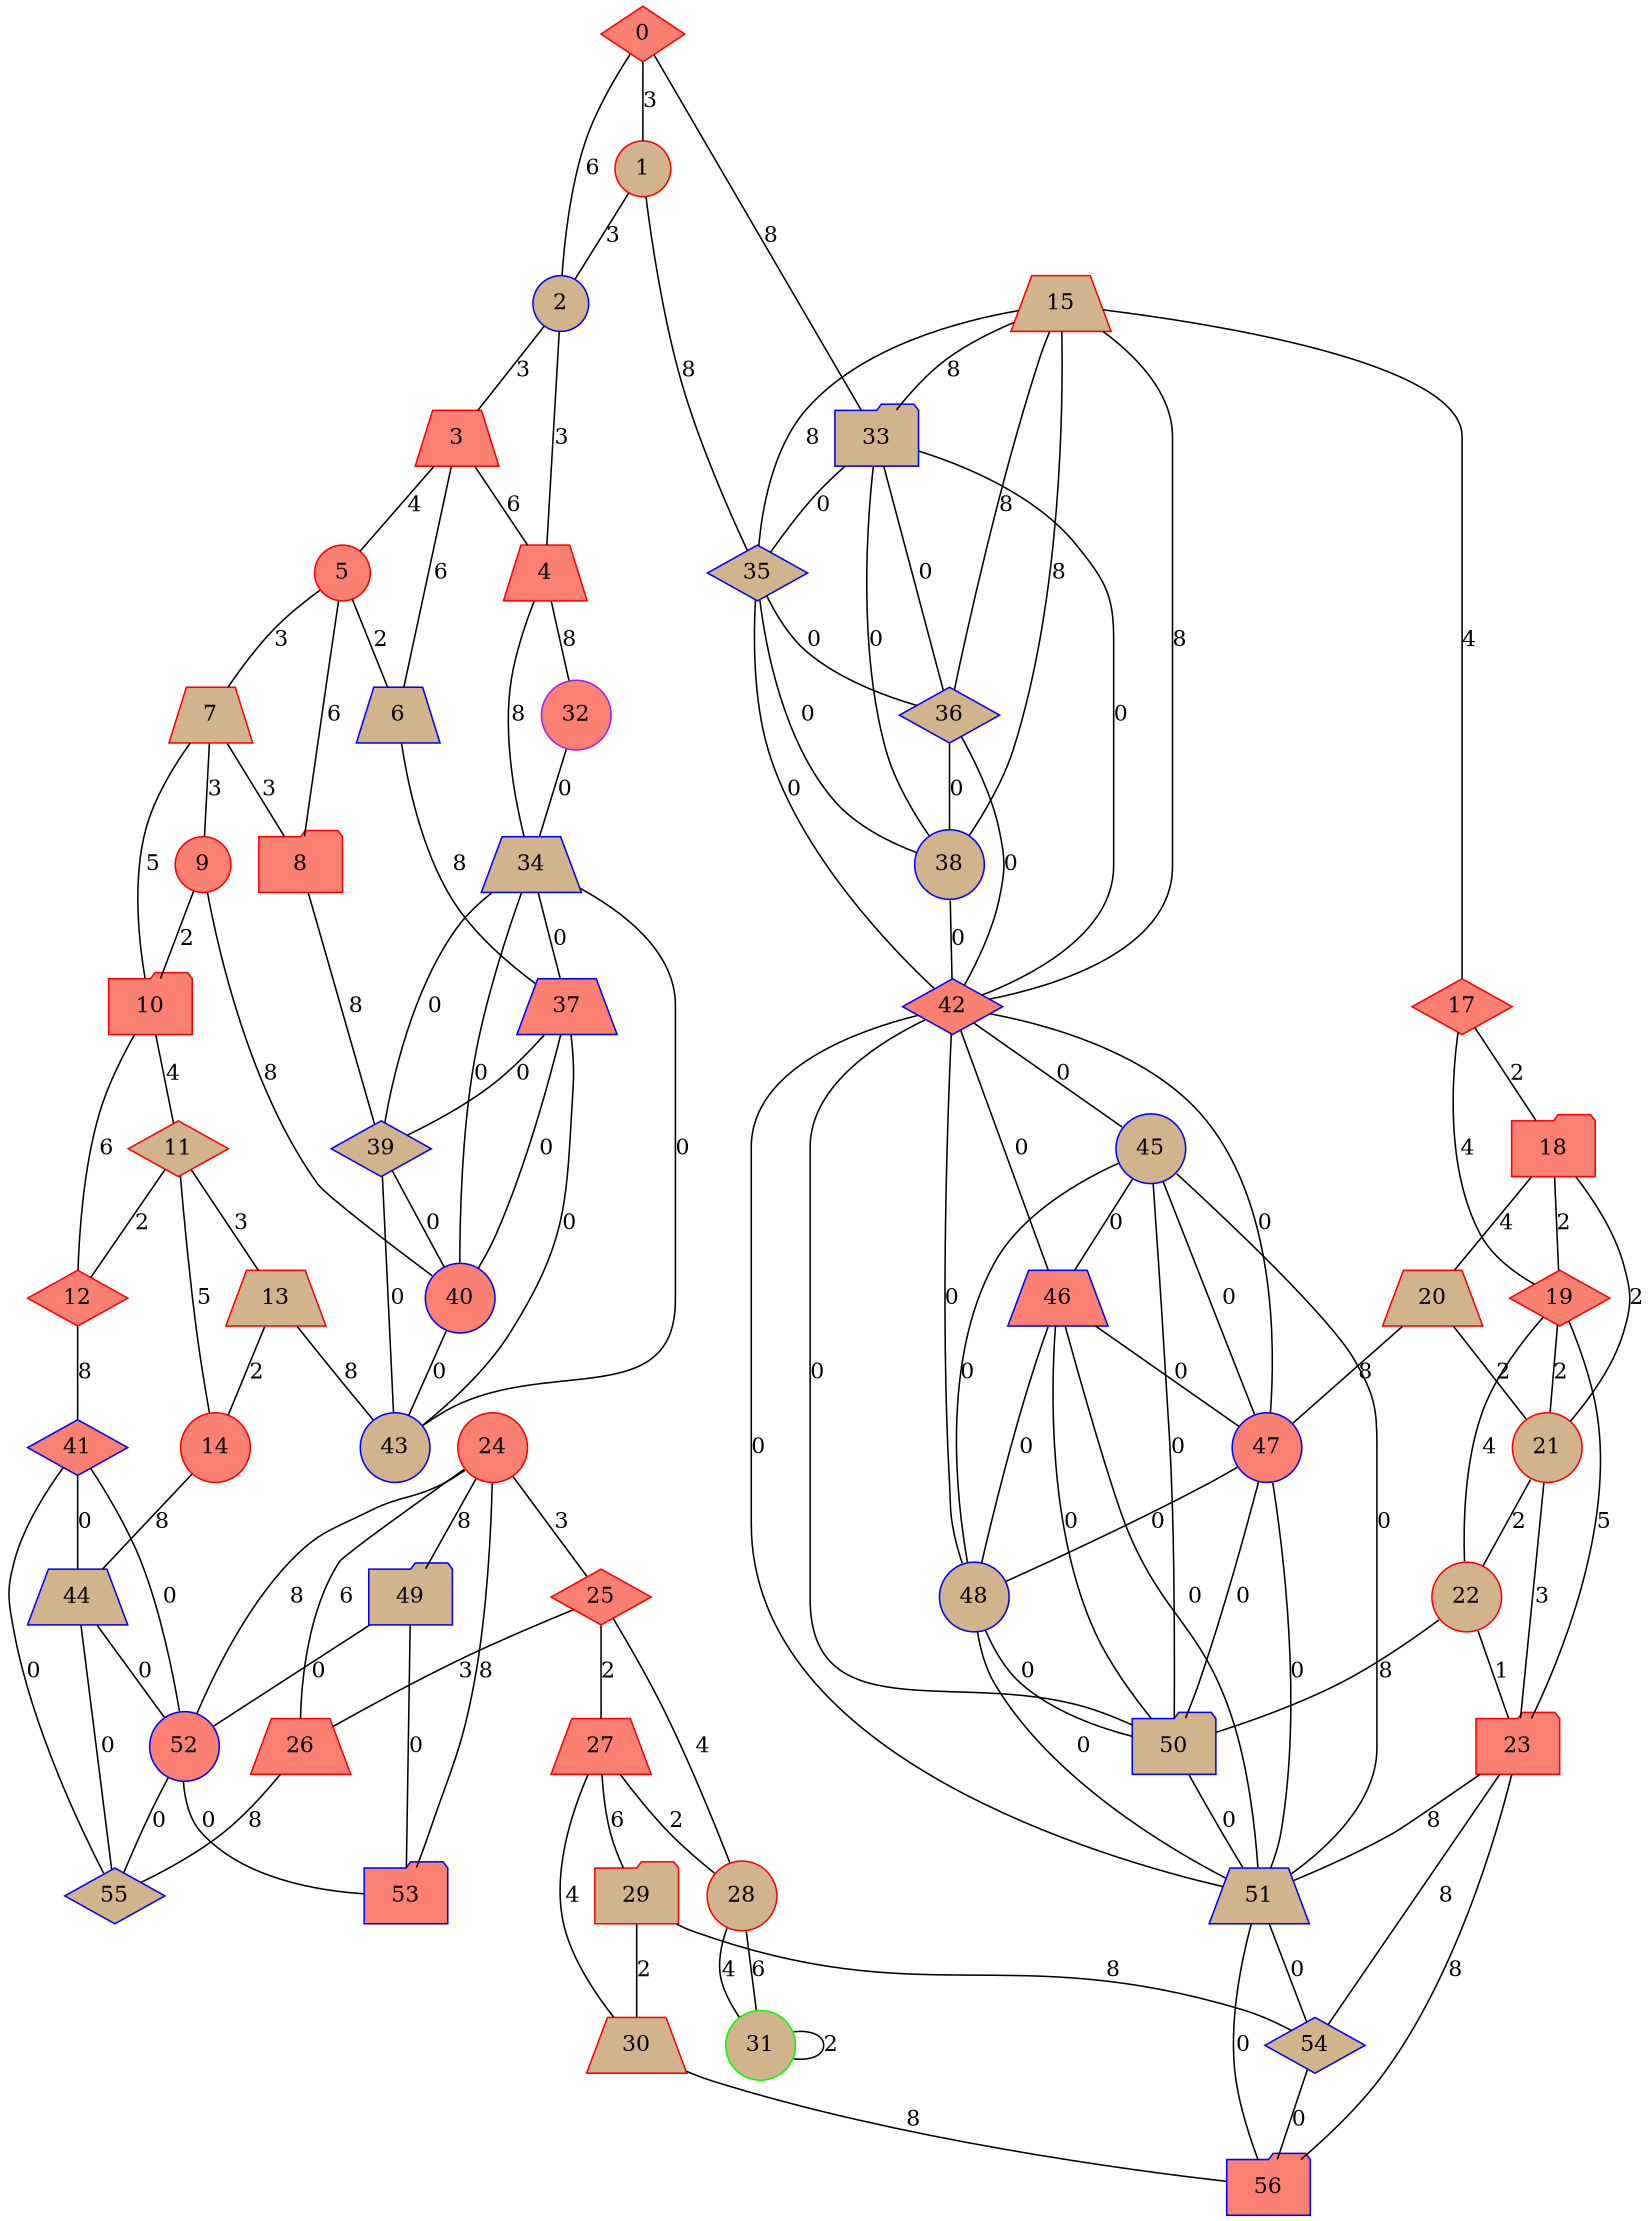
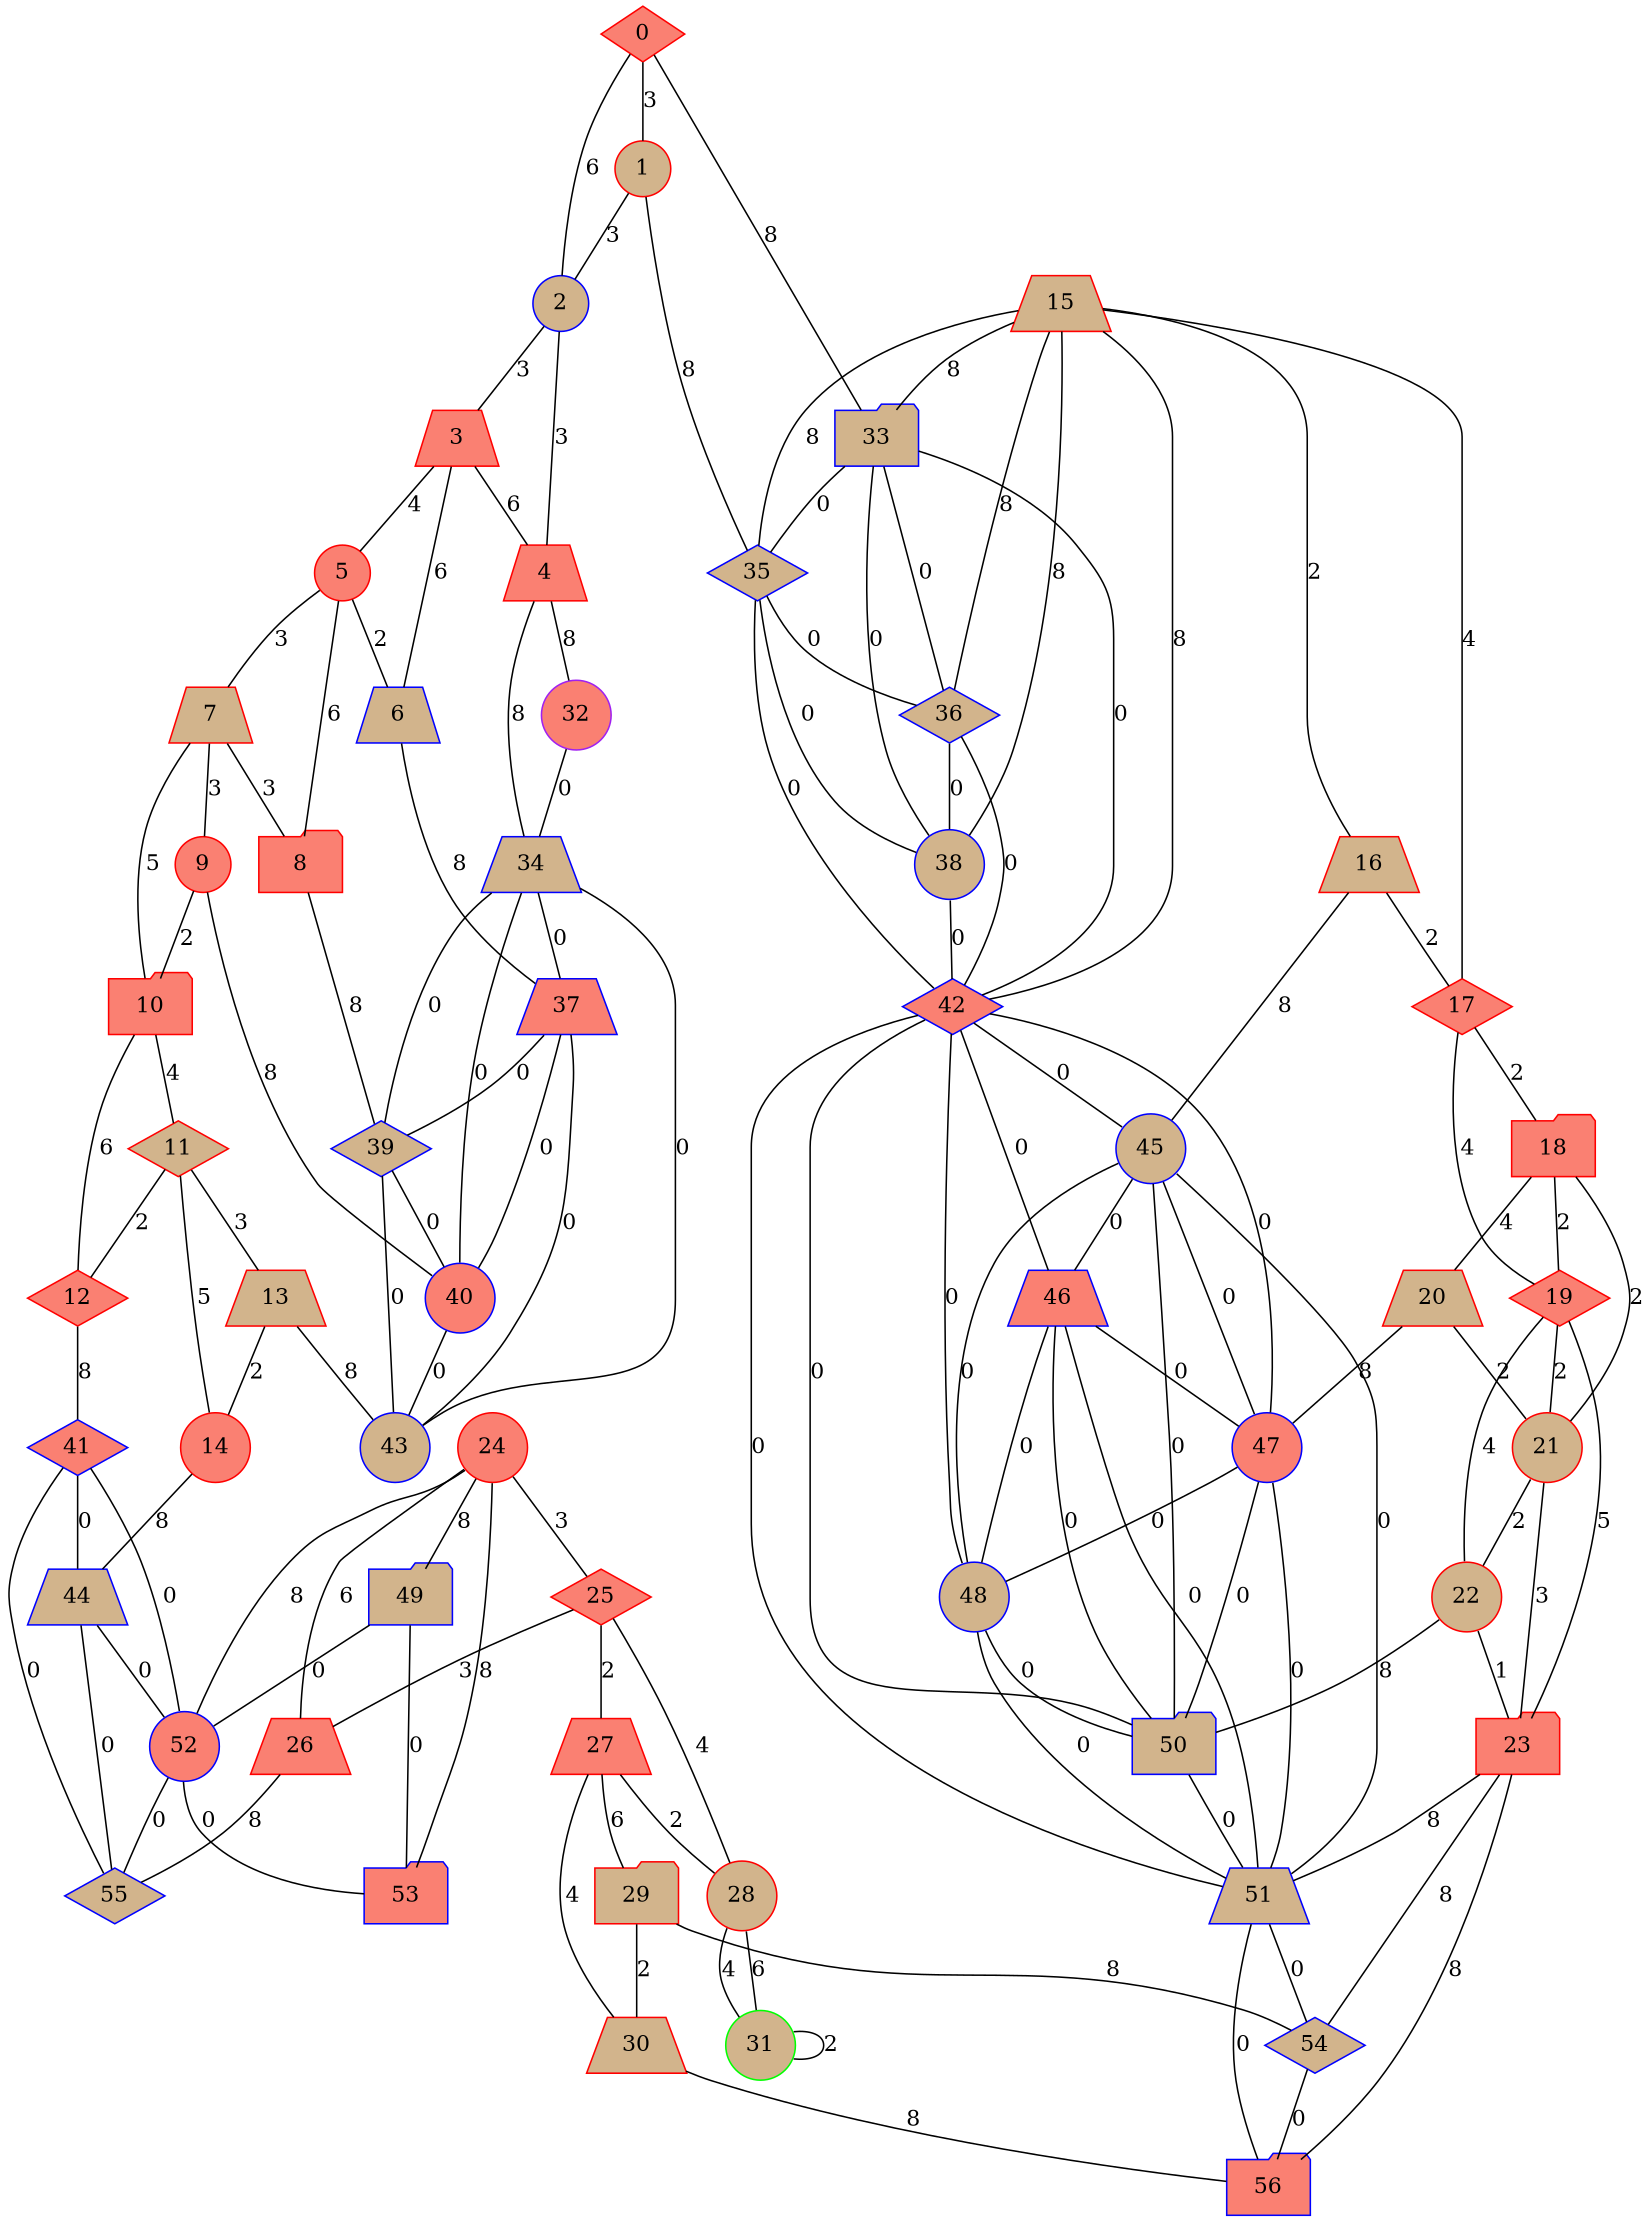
node "16": added
